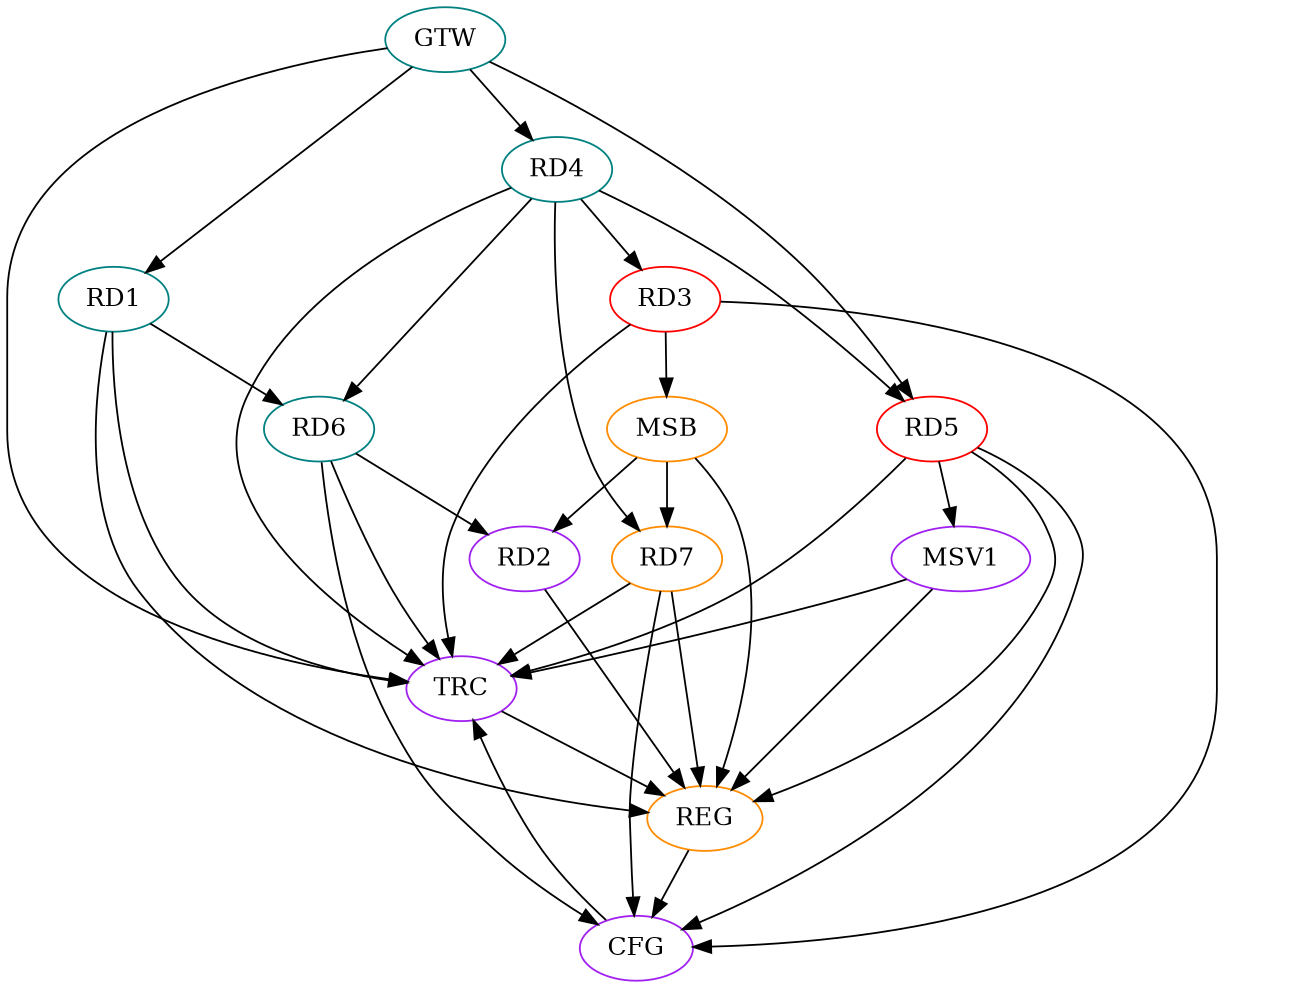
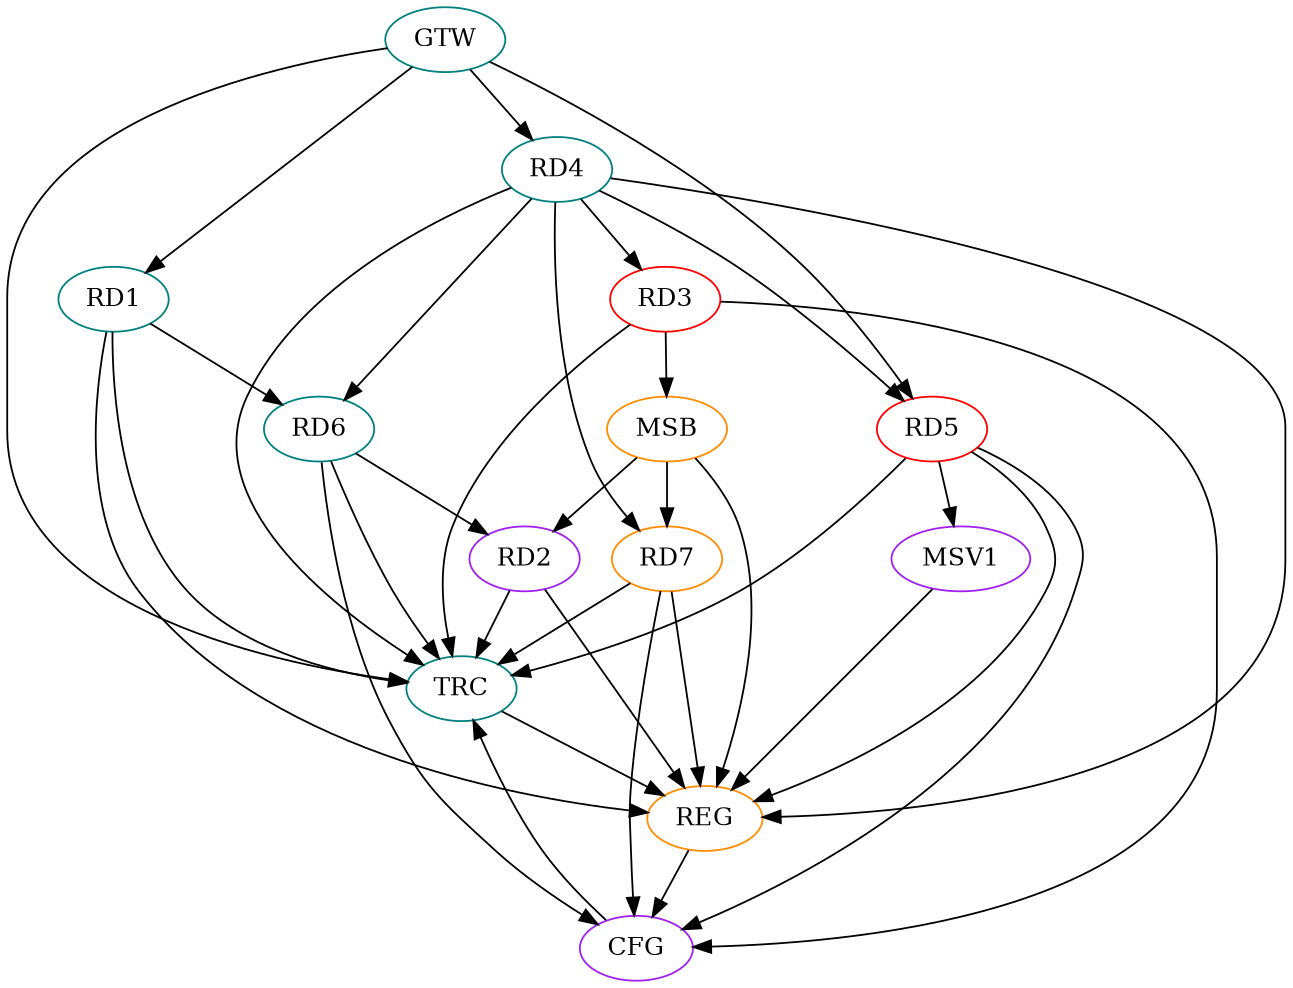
edge "RD4" -> "REG": added
edge "MSV1" -> "TRC": now "RD2" -> "TRC"
node "TRC": color purple -> teal
